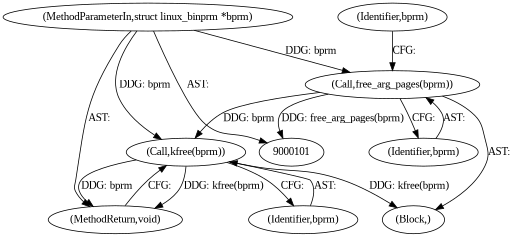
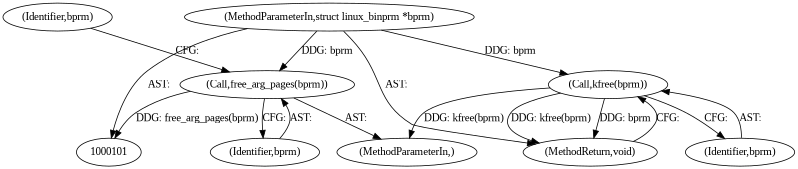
edge "(Call,free_arg_pages(bprm))" -> "(Call,kfree(bprm))": removed, label "DDG: bprm"
node "9000101": label "9000101" -> "1000101"
node "(Block,)": label "(Block,)" -> "(MethodParameterIn,)"
